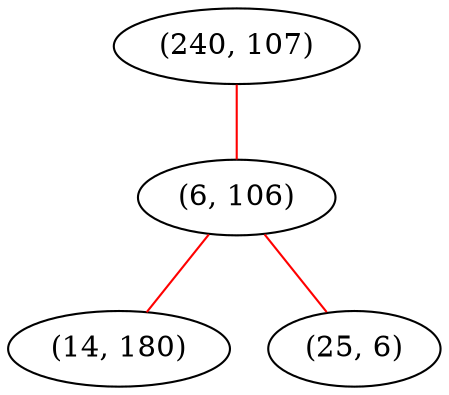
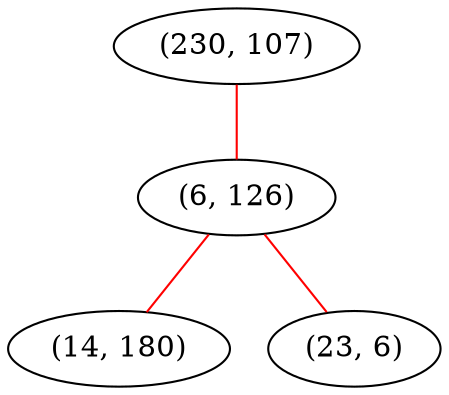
node "(240, 107)": label "(240, 107)" -> "(230, 107)"
node "(6, 106)": label "(6, 106)" -> "(6, 126)"
node "(25, 6)": label "(25, 6)" -> "(23, 6)"
